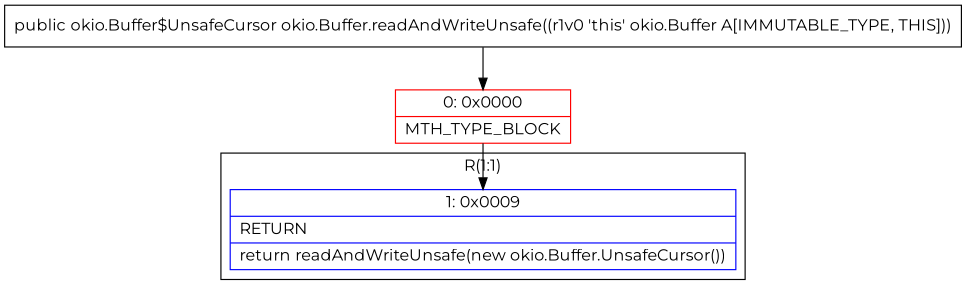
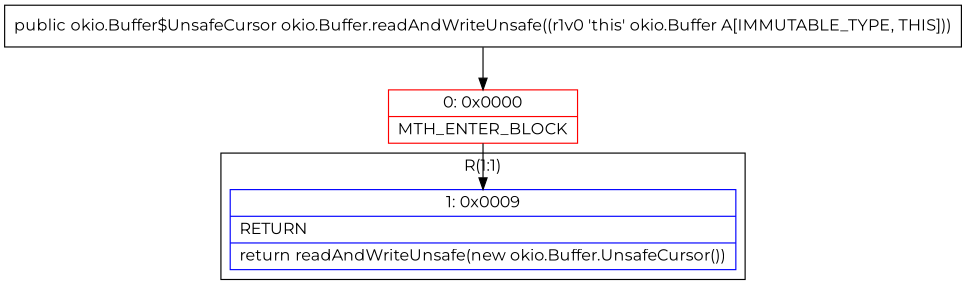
node "0: 0x0000": text "MTH_TYPE_BLOCK" -> "MTH_ENTER_BLOCK"
